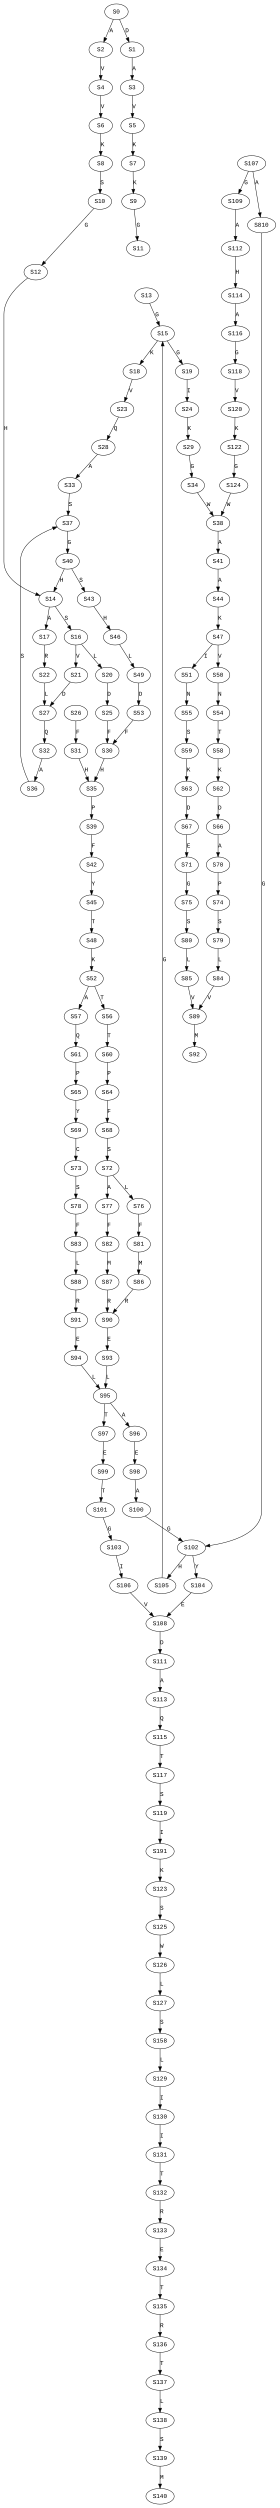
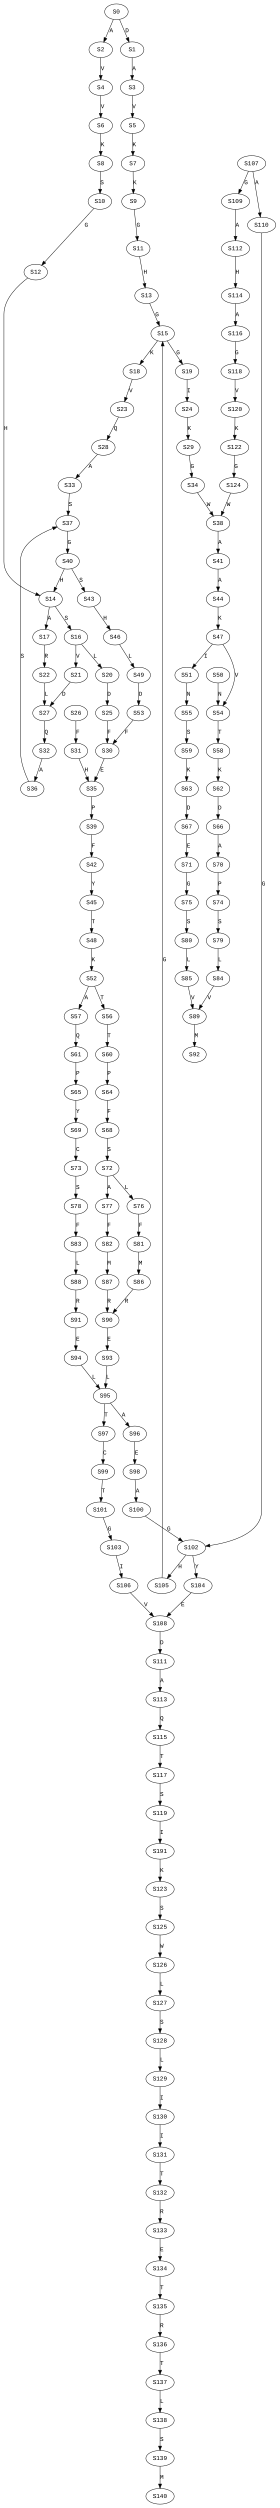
node "S810": label "S810" -> "S110"
edge "S11" -> "S13": added, label "H"
edge "S47" -> "S50": now "S47" -> "S54"
edge "S30" -> "S35": label "H" -> "E"
edge "S97" -> "S99": label "E" -> "C"
node "S158": label "S158" -> "S128"
